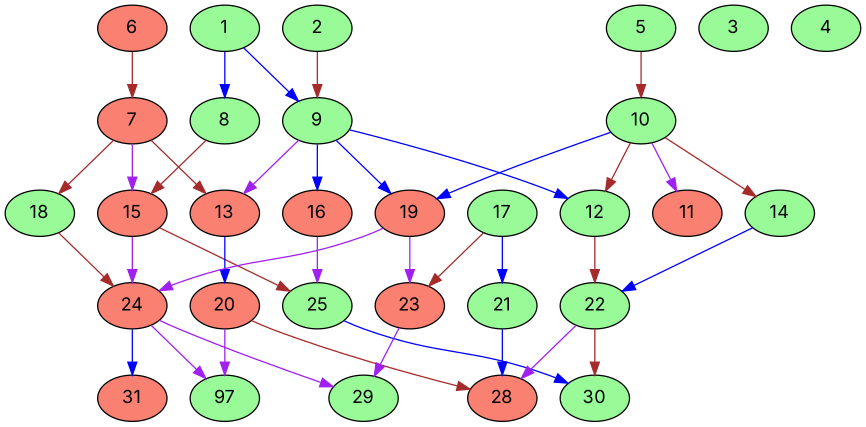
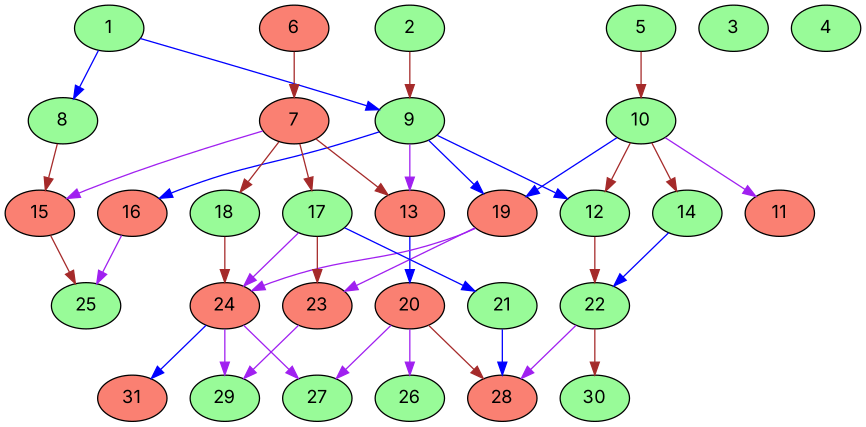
edge "7" -> "17": added
edge "15" -> "24": now "17" -> "24"
edge "25" -> "30": removed
node "97": label "97" -> "27"
node "26": added
